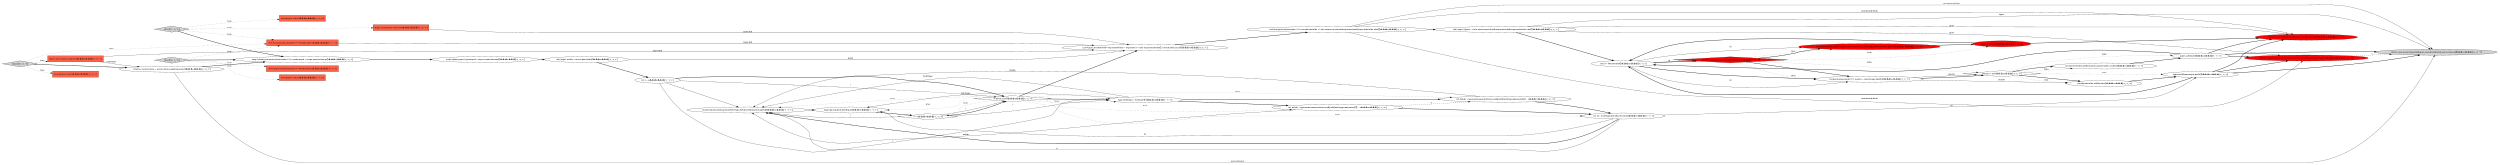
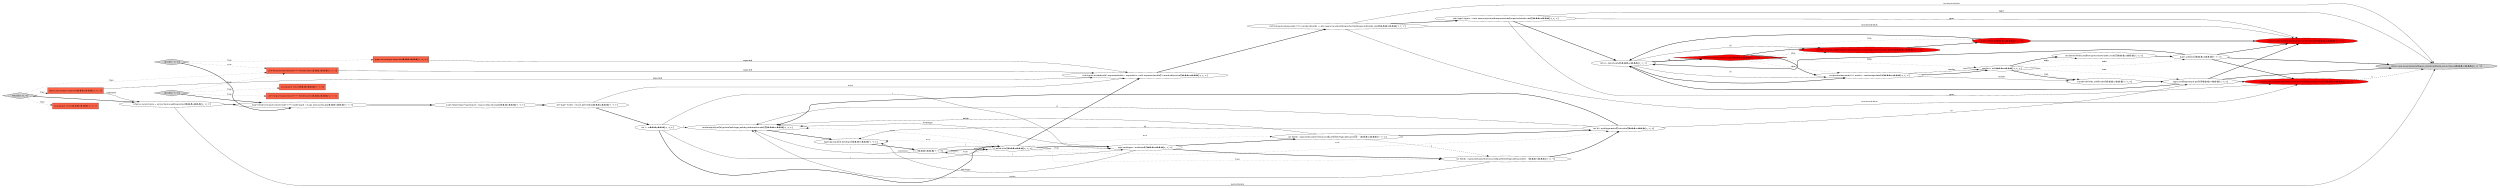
node "GroupType struct@@@2@@@['1', '0', '0']": removed
